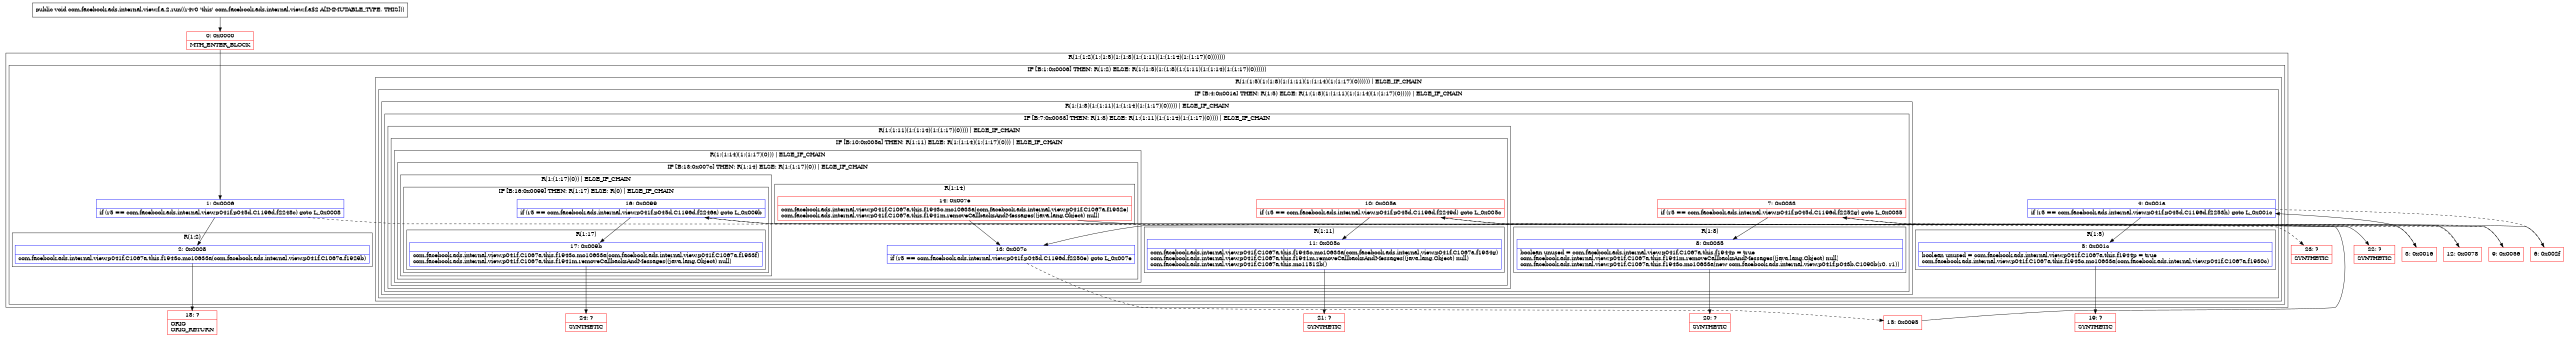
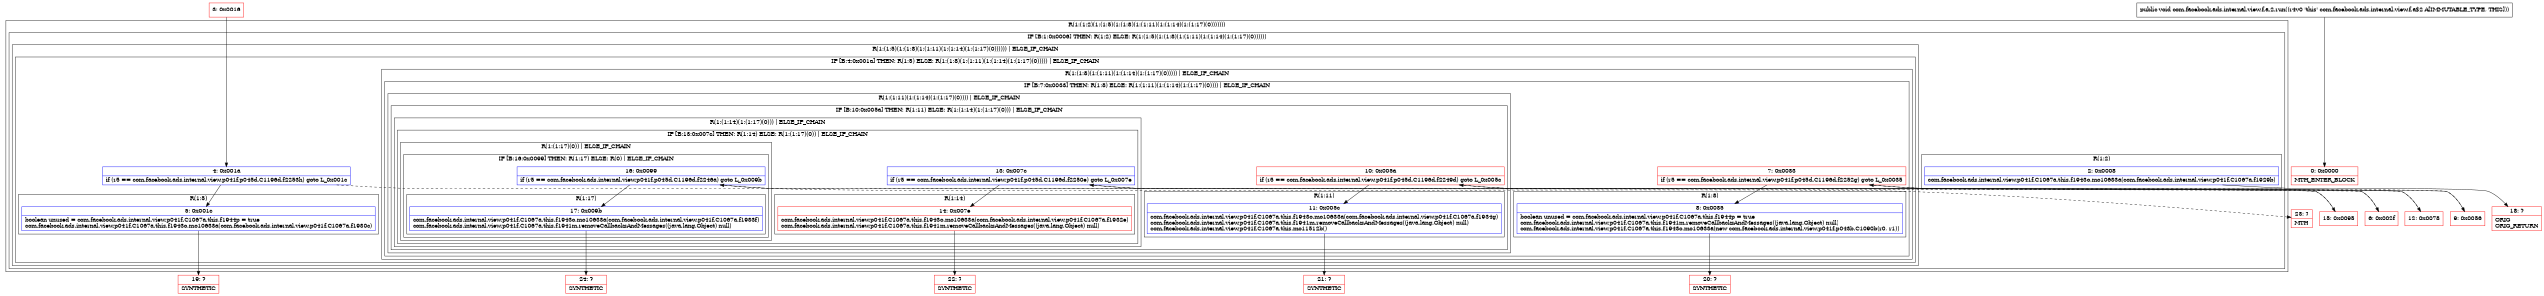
node "1: 0x0006": removed
edge "14: 0x007e" -> "13: 0x007c": reversed
node "23: ?": text "SYNTHETIC" -> "MTH"
